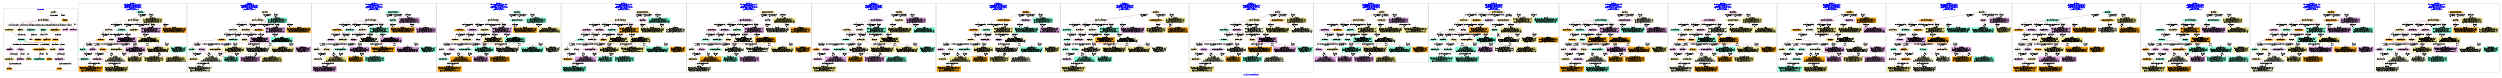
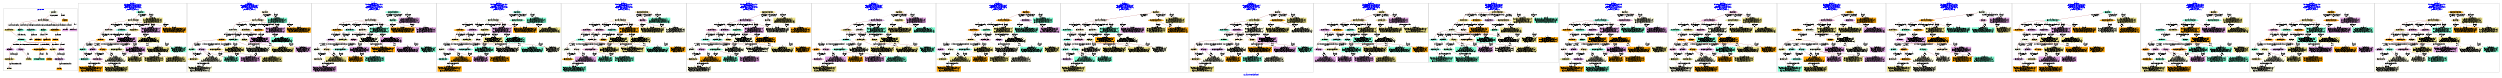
node "E35_Title1": fillcolor khaki -> aquamarine
node "Nationality_uri": removed
node "deathYear": fillcolor orange -> lightyellow
